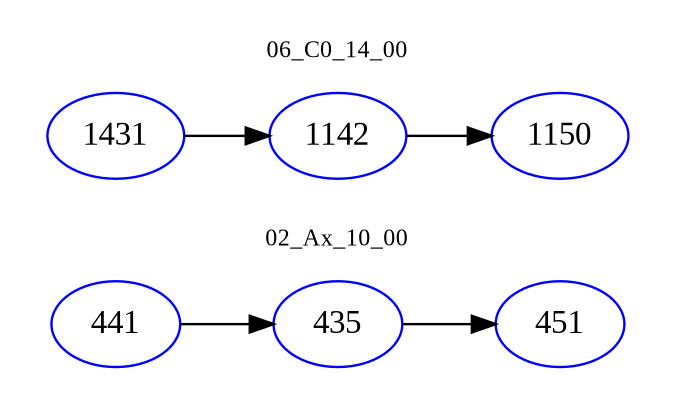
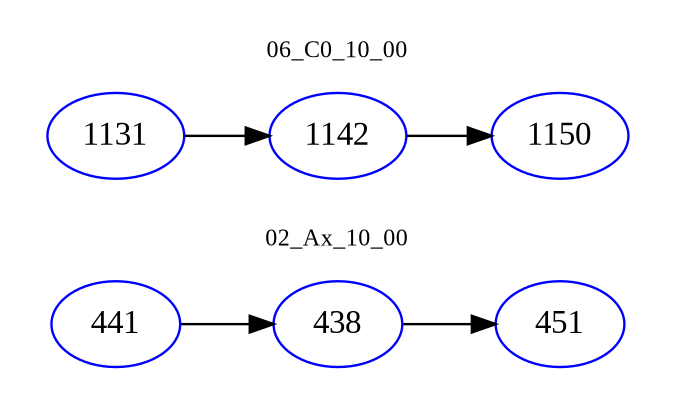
cluster "06_C0_14_00": label "06_C0_14_00" -> "06_C0_10_00"
node "1431": label "1431" -> "1131"
node "435": label "435" -> "438"
